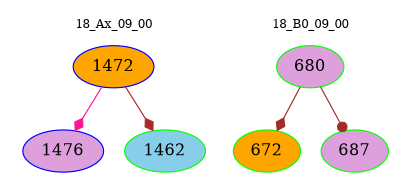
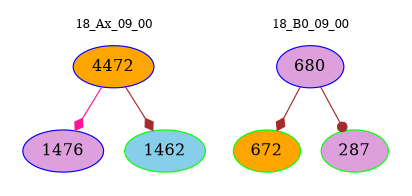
node "1472": label "1472" -> "4472"
node "680": color green -> blue
node "687": label "687" -> "287"
